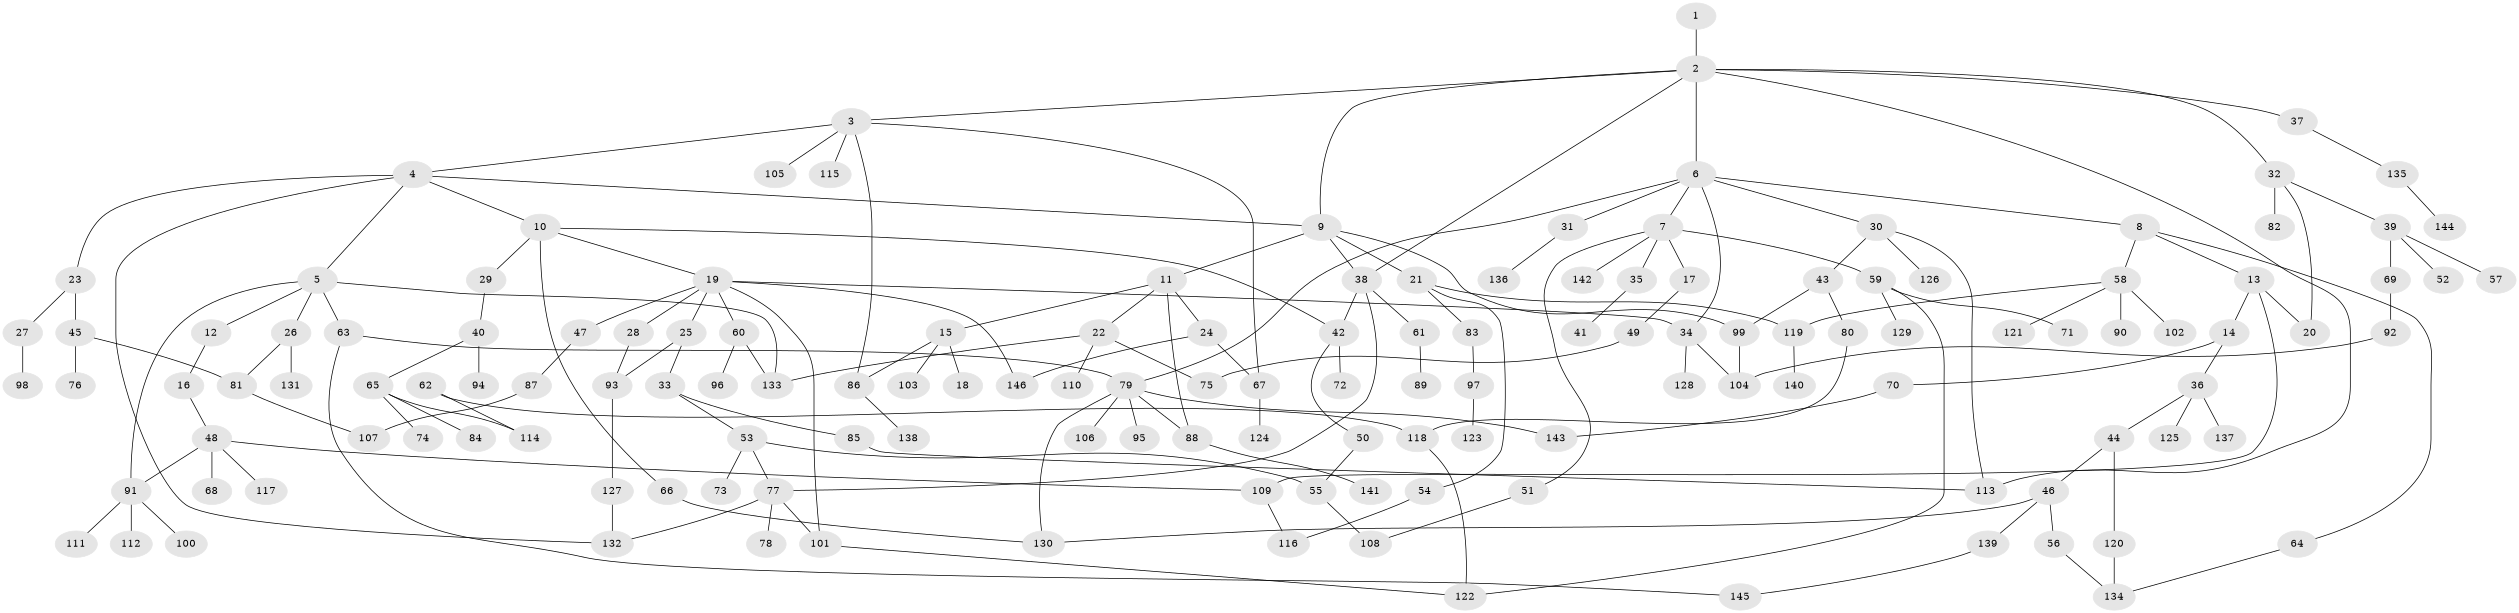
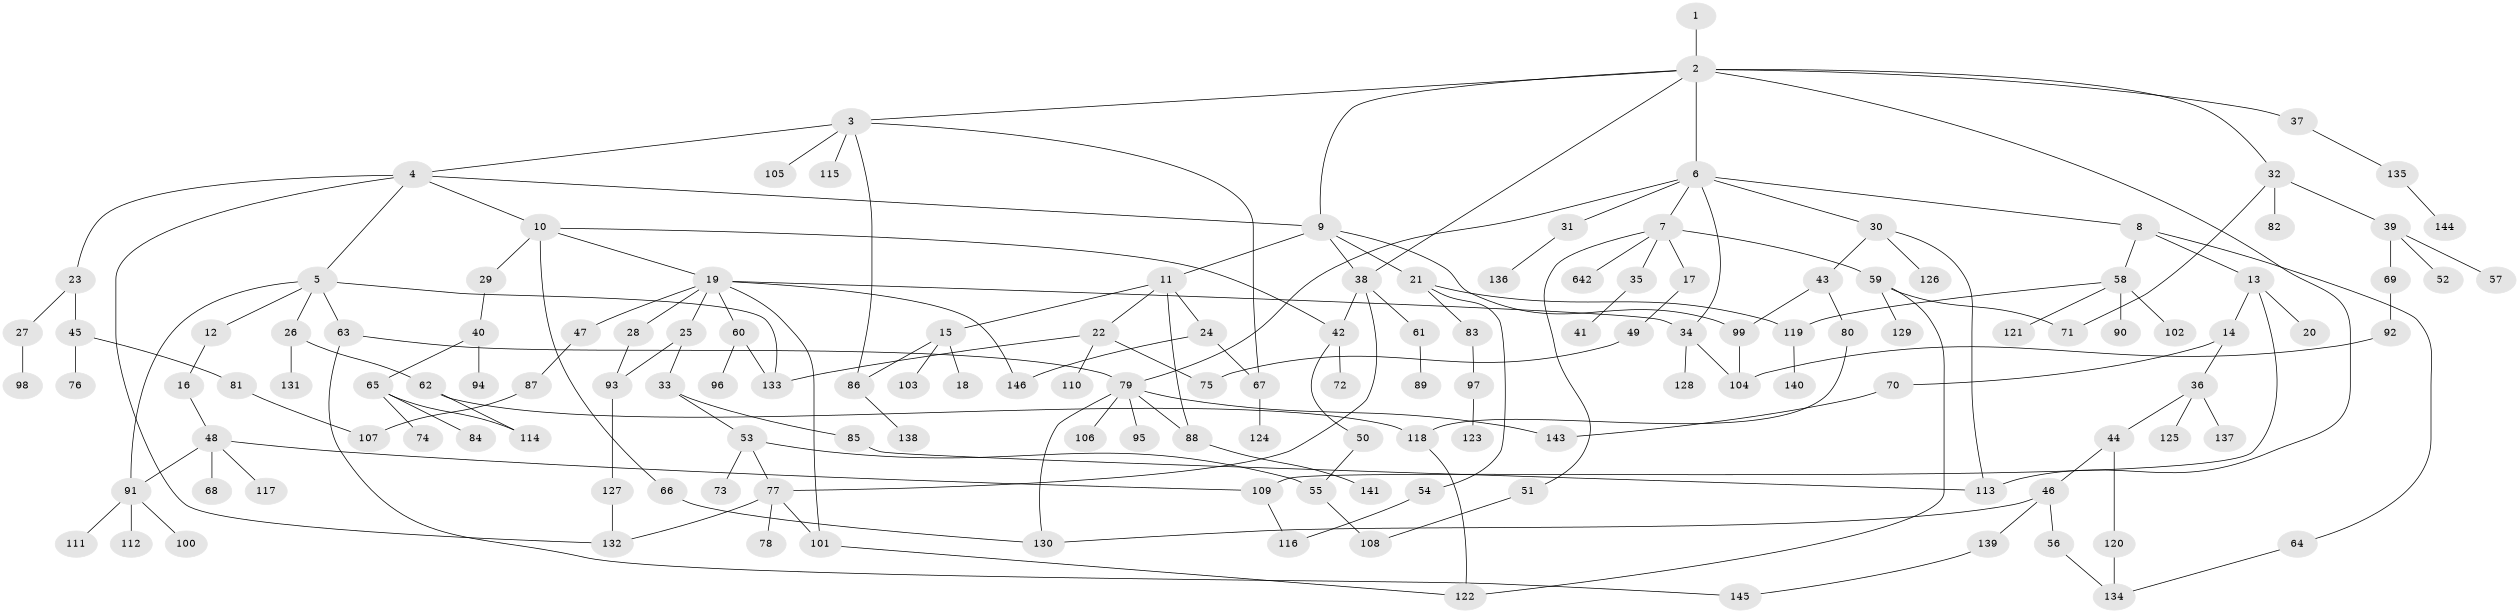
edge "32" -- "20": now "32" -- "71"
node "142": label "142" -> "642"
edge "26" -- "81": now "26" -- "62"
